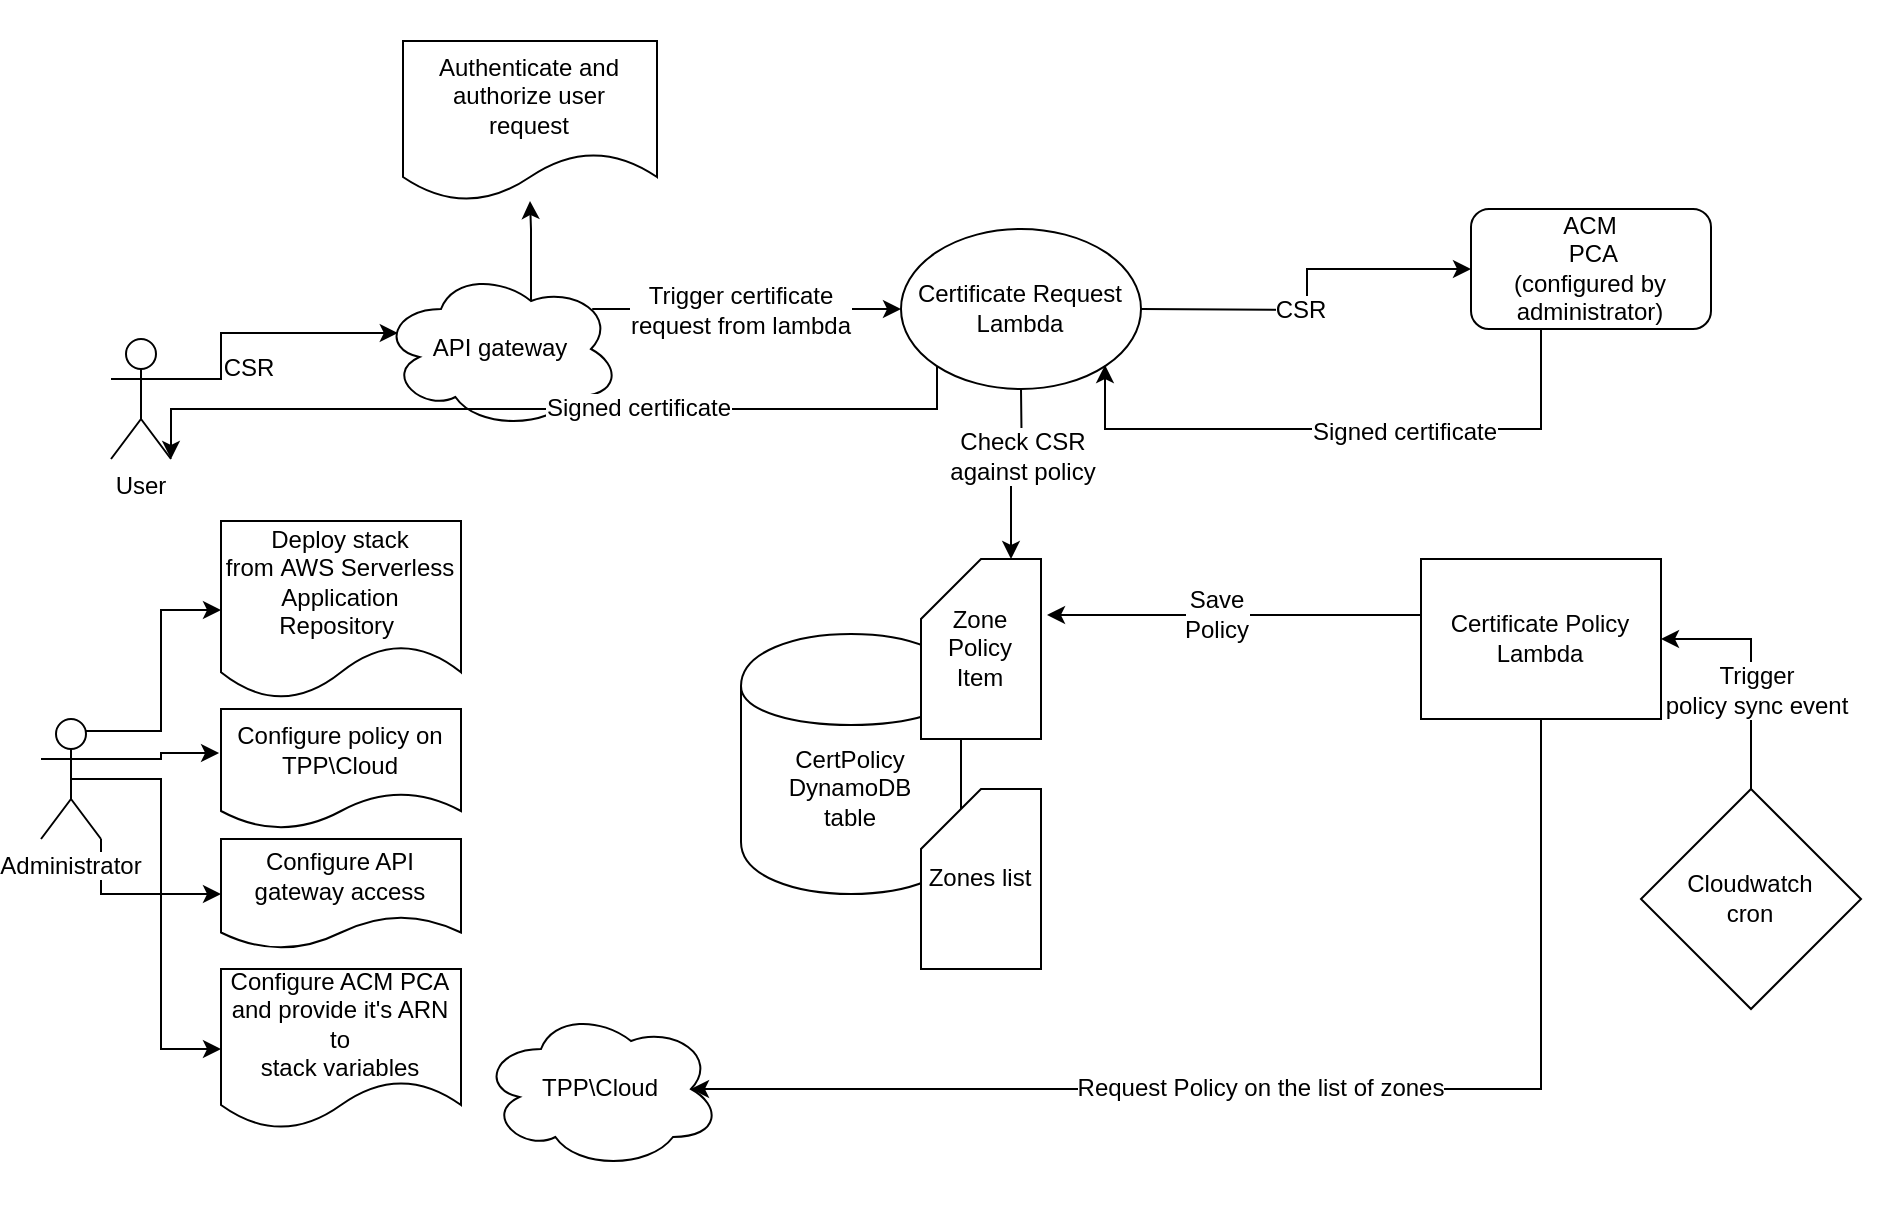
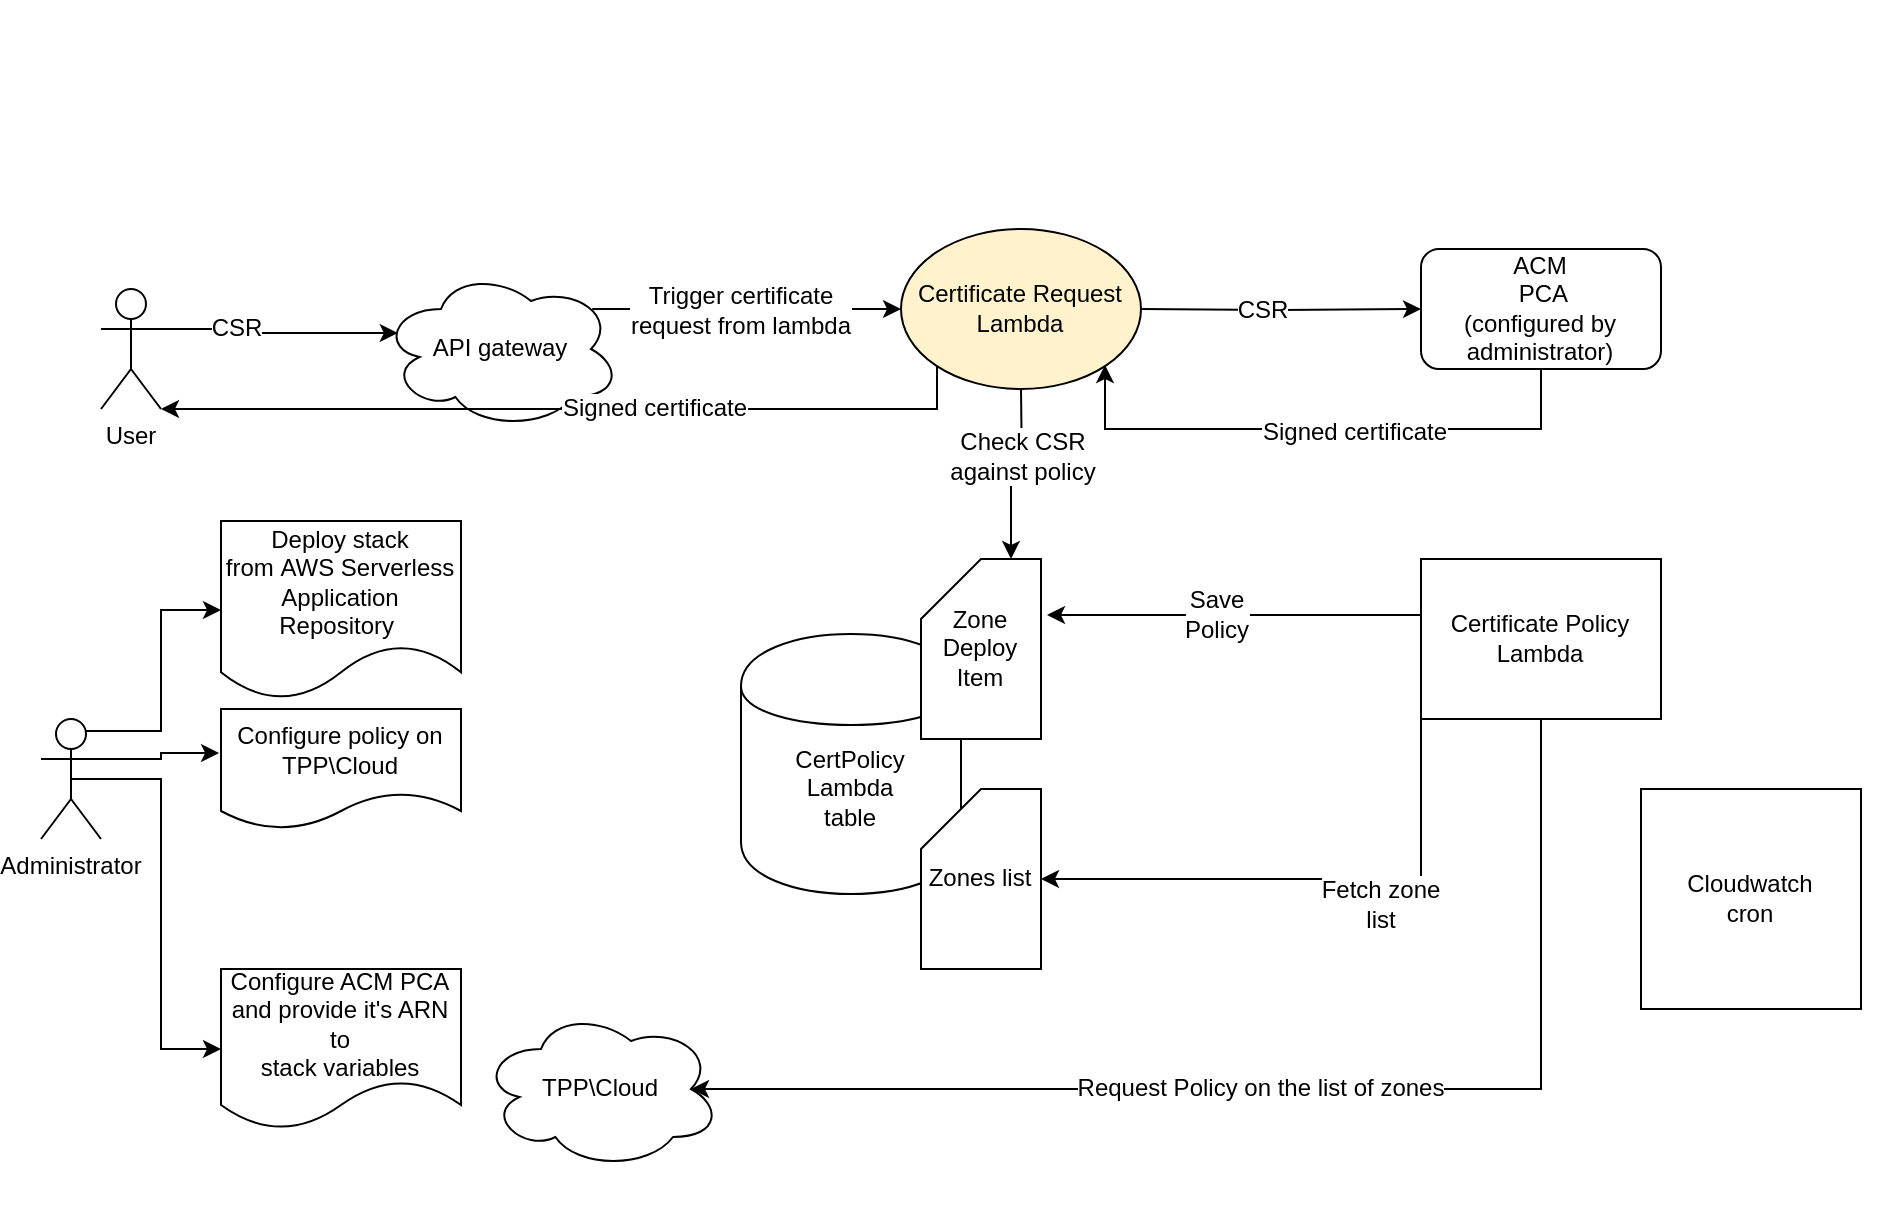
node "Authenticate and authorize user request": removed
edge "API gateway" -> "Authenticate and authorize user request": removed
node "ACM PCA (configured by administrator)": moved (1591, 269) -> (1541, 309)
node "Certificate Request Lambda": fillcolor #ffffff -> #fff2cc
node "User": moved (141, 399) -> (131, 349)
edge "Cloudwatch cron" -> "Certificate Policy Lambda": removed, label "Trigger policy sync event"
node "Zone Policy Item": label "Zone Policy Item" -> "Zone Deploy Item"
node "CertPolicy DynamoDB table": label "CertPolicy DynamoDB table" -> "CertPolicy Lambda table"
edge "Certificate Policy Lambda" -> "Zones list": added, label "Fetch zone list"
edge "Administrator" -> "Configure API gateway access": removed
node "Configure API gateway access": removed
node "Cloudwatch cron": shape diamond -> rectangle
